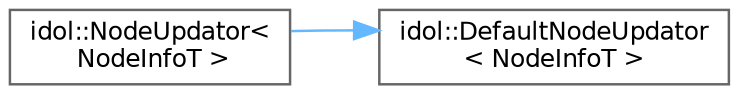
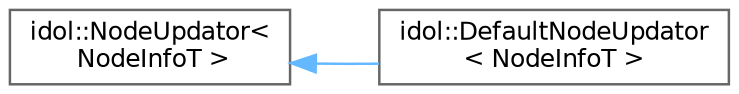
edge "idol::NodeUpdator< NodeInfoT >" -> "idol::DefaultNodeUpdator < NodeInfoT >": reversed
